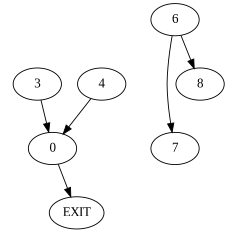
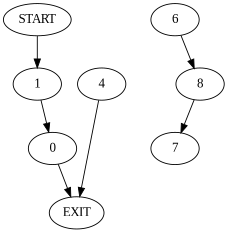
node "START": added
edge "6" -> "7": now "8" -> "7"
node "3": label "3" -> "1"
edge "4" -> "0": now "4" -> "EXIT"
